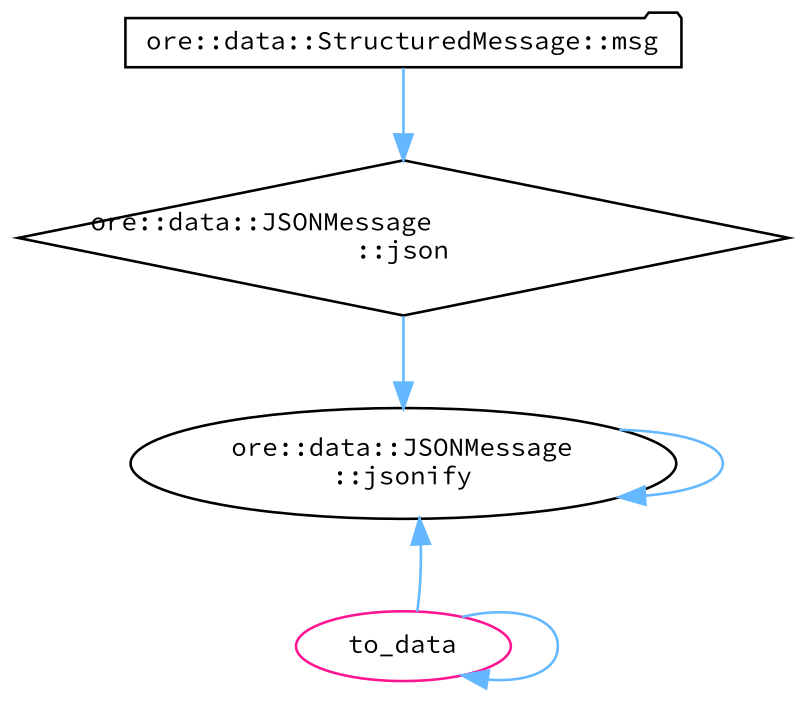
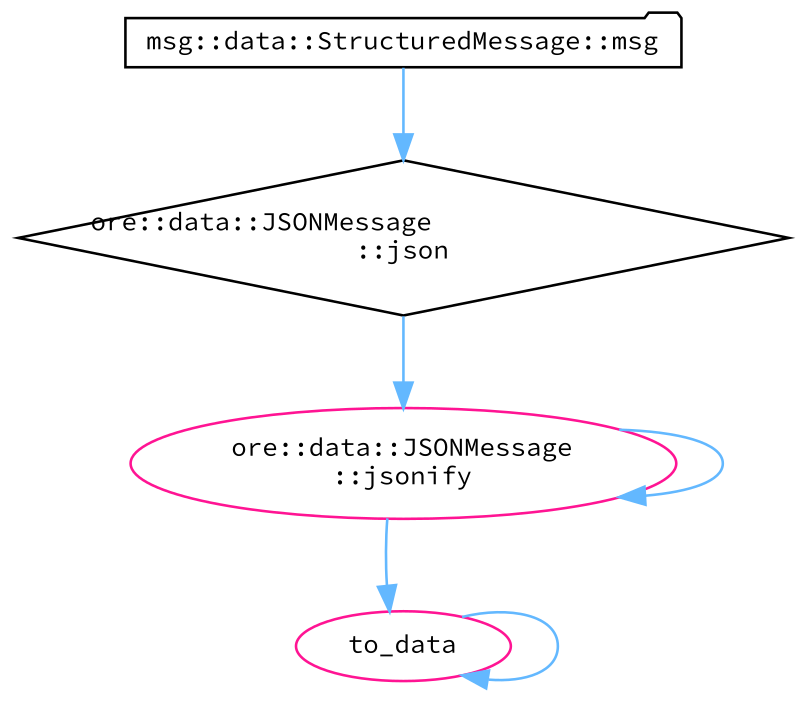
node "ore::data::StructuredMessage::msg": label "ore::data::StructuredMessage::msg" -> "msg::data::StructuredMessage::msg"
node "ore::data::JSONMessage ::jsonify": color black -> deeppink
edge "to_data" -> "ore::data::JSONMessage ::jsonify": reversed
